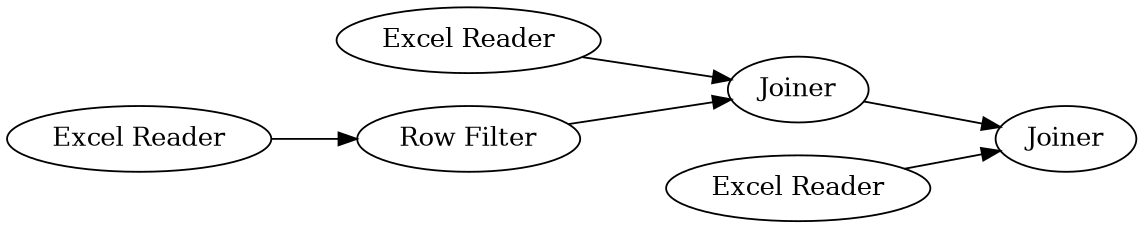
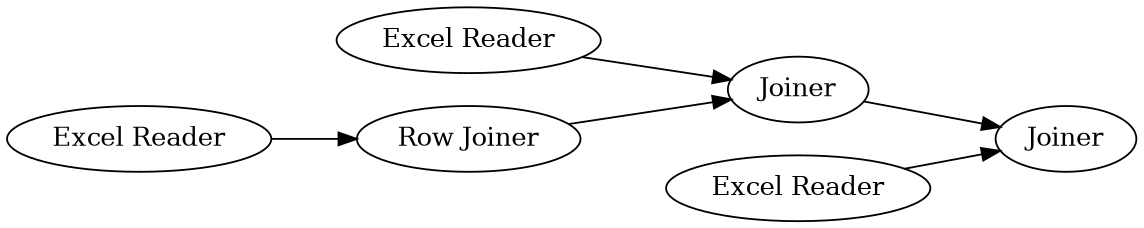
node "Row Filter": label "Row Filter" -> "Row Joiner"
